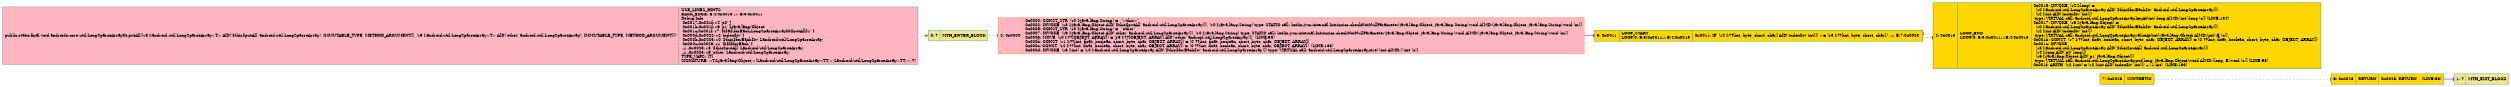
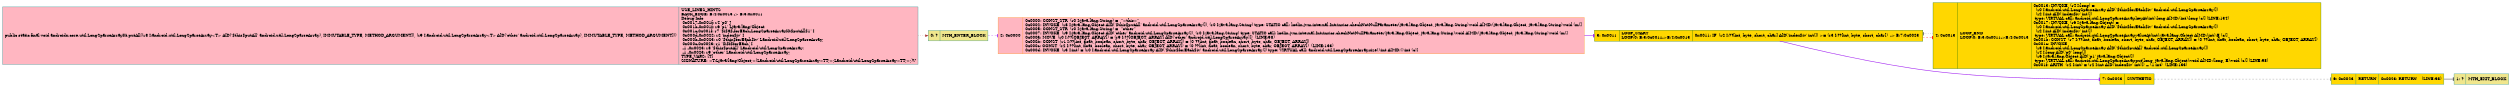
edge "3: 0x0011" -> "7: 0x0023": added
edge "6: 0x0023" -> "1: ?": color purple -> gray40
